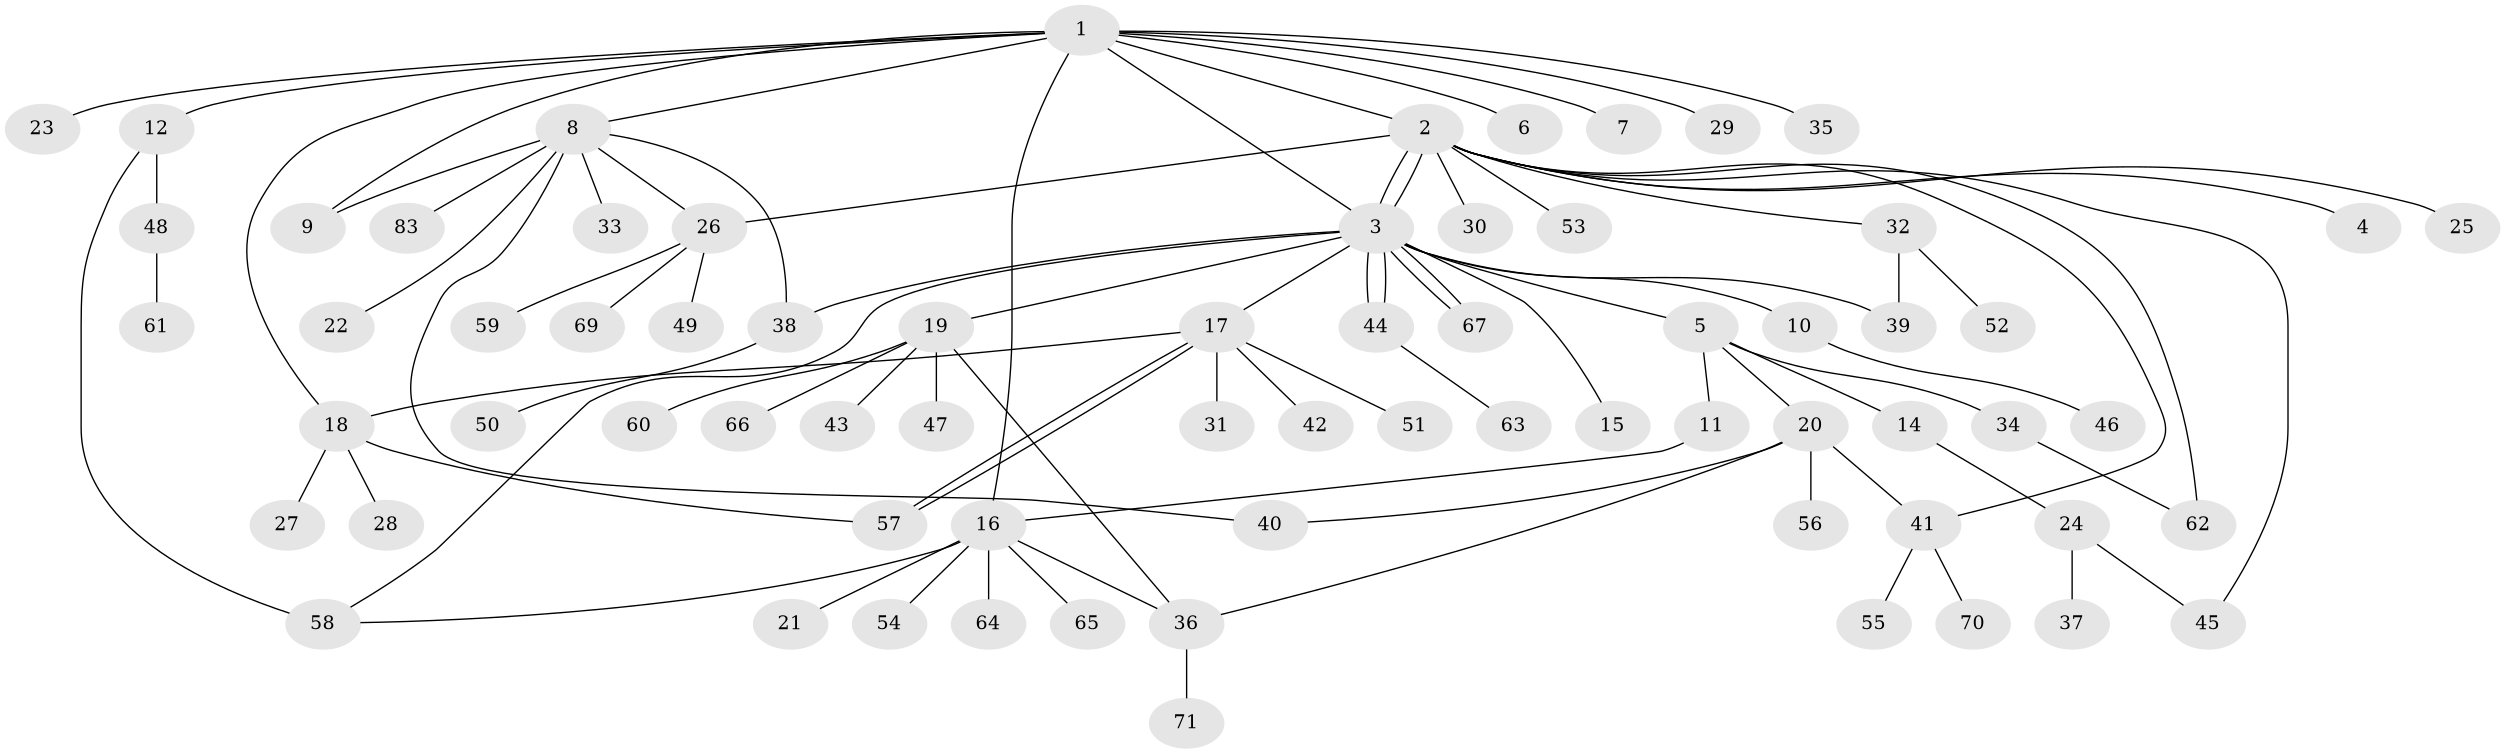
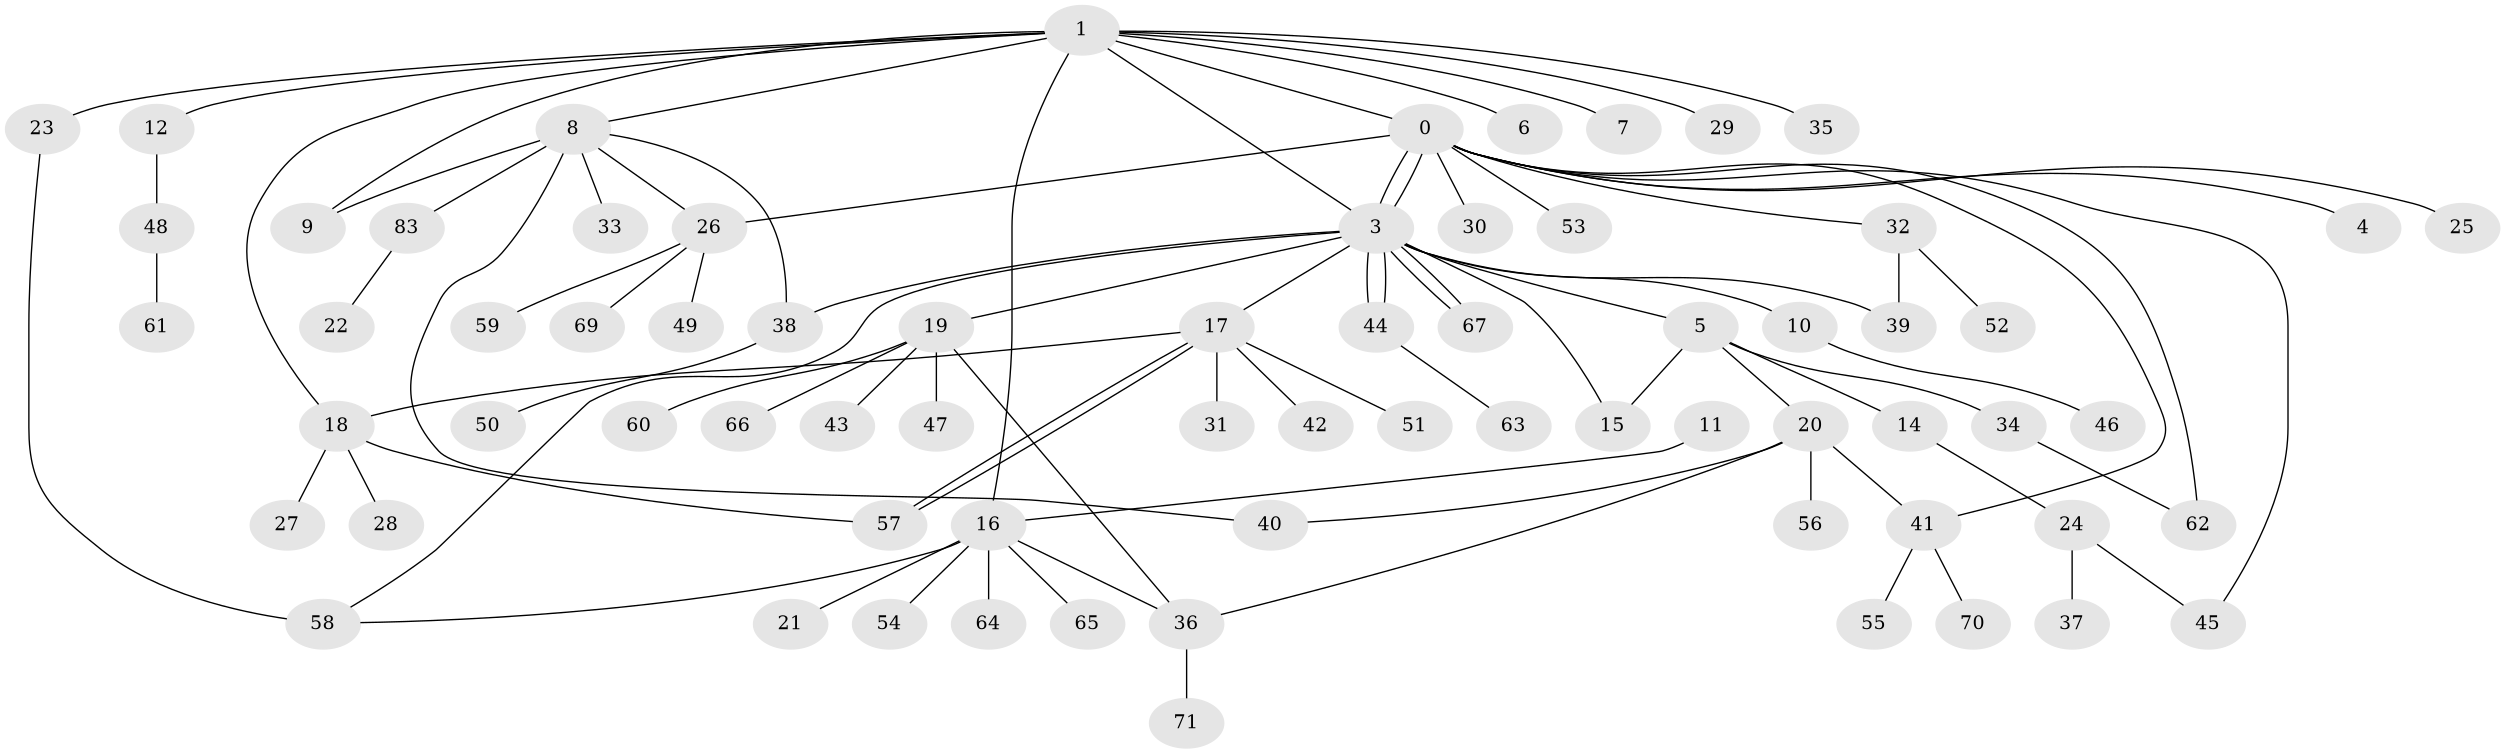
node "2": label "2" -> "0"
edge "8" -- "22": now "83" -- "22"
edge "5" -- "11": now "5" -- "15"
edge "12" -- "58": now "23" -- "58"
